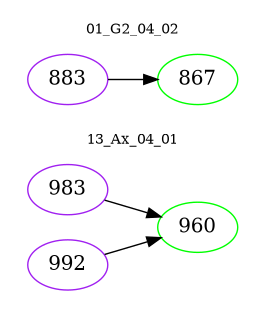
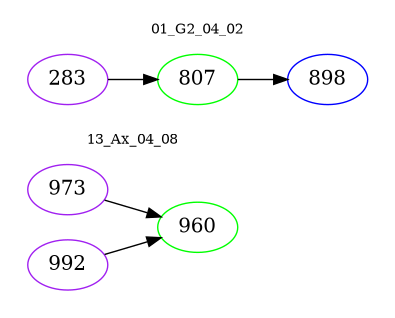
node "883": label "883" -> "283"
node "867": label "867" -> "807"
node "898": added
cluster "13_Ax_04_01": label "13_Ax_04_01" -> "13_Ax_04_08"
node "983": label "983" -> "973"
